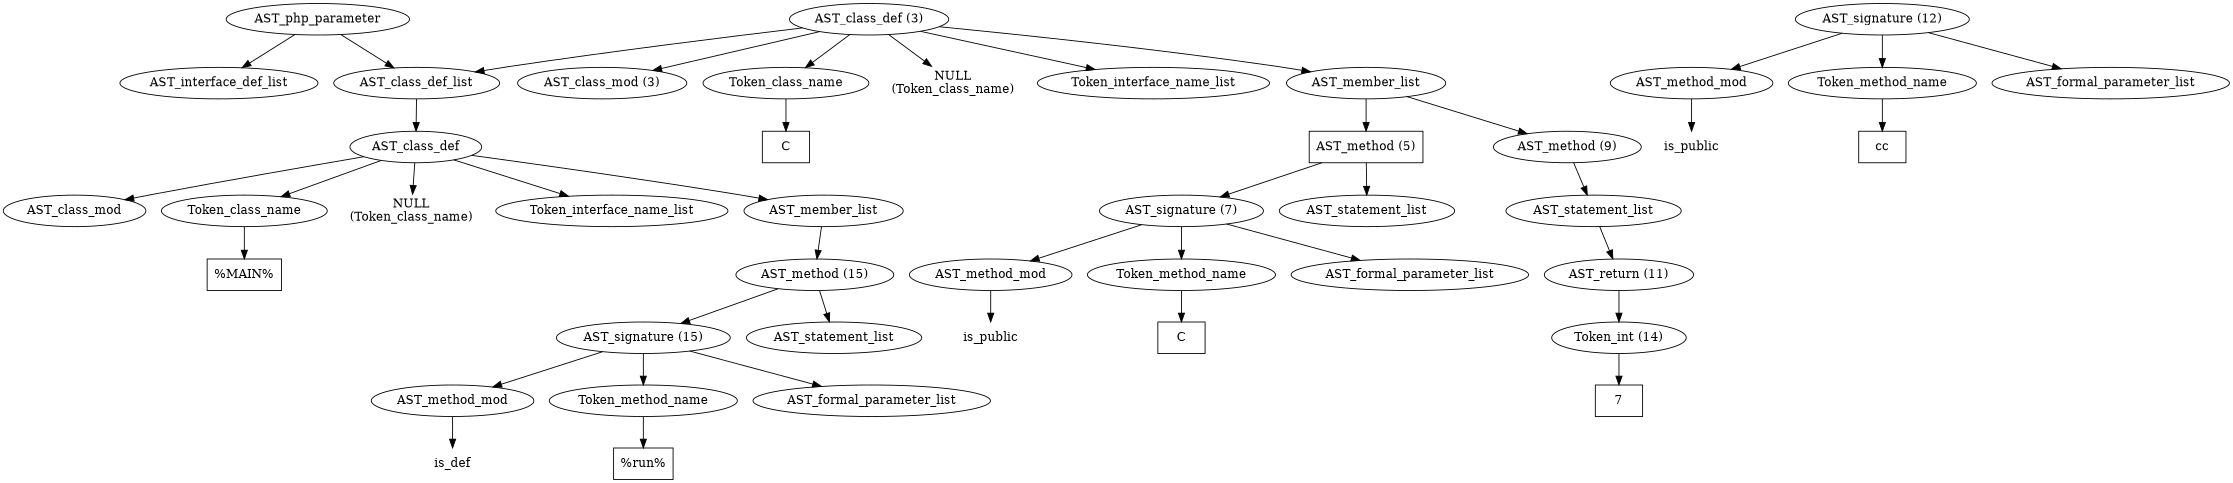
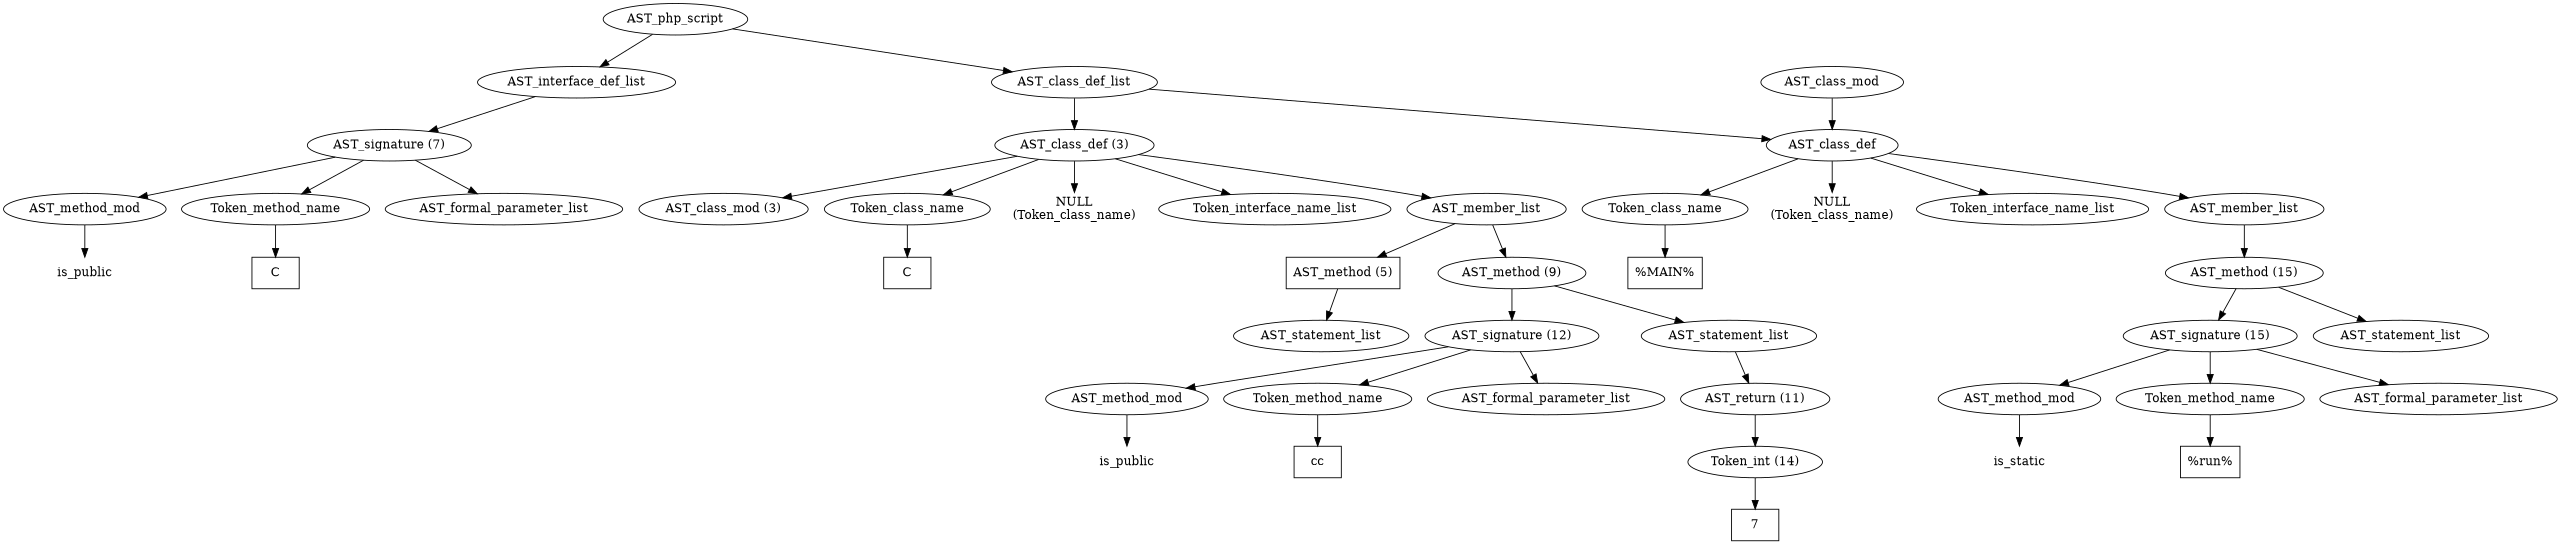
node "AST_php_parameter": label "AST_php_parameter" -> "AST_php_script"
edge "AST_class_def (3)" -> "AST_class_def_list": reversed
edge "AST_class_def" -> "AST_class_mod": reversed
edge "AST_method (5)" -> "AST_signature (7)": now "AST_interface_def_list" -> "AST_signature (7)"
edge "AST_method (9)" -> "AST_signature (12)": added
node "is_def": label "is_def" -> "is_static"
